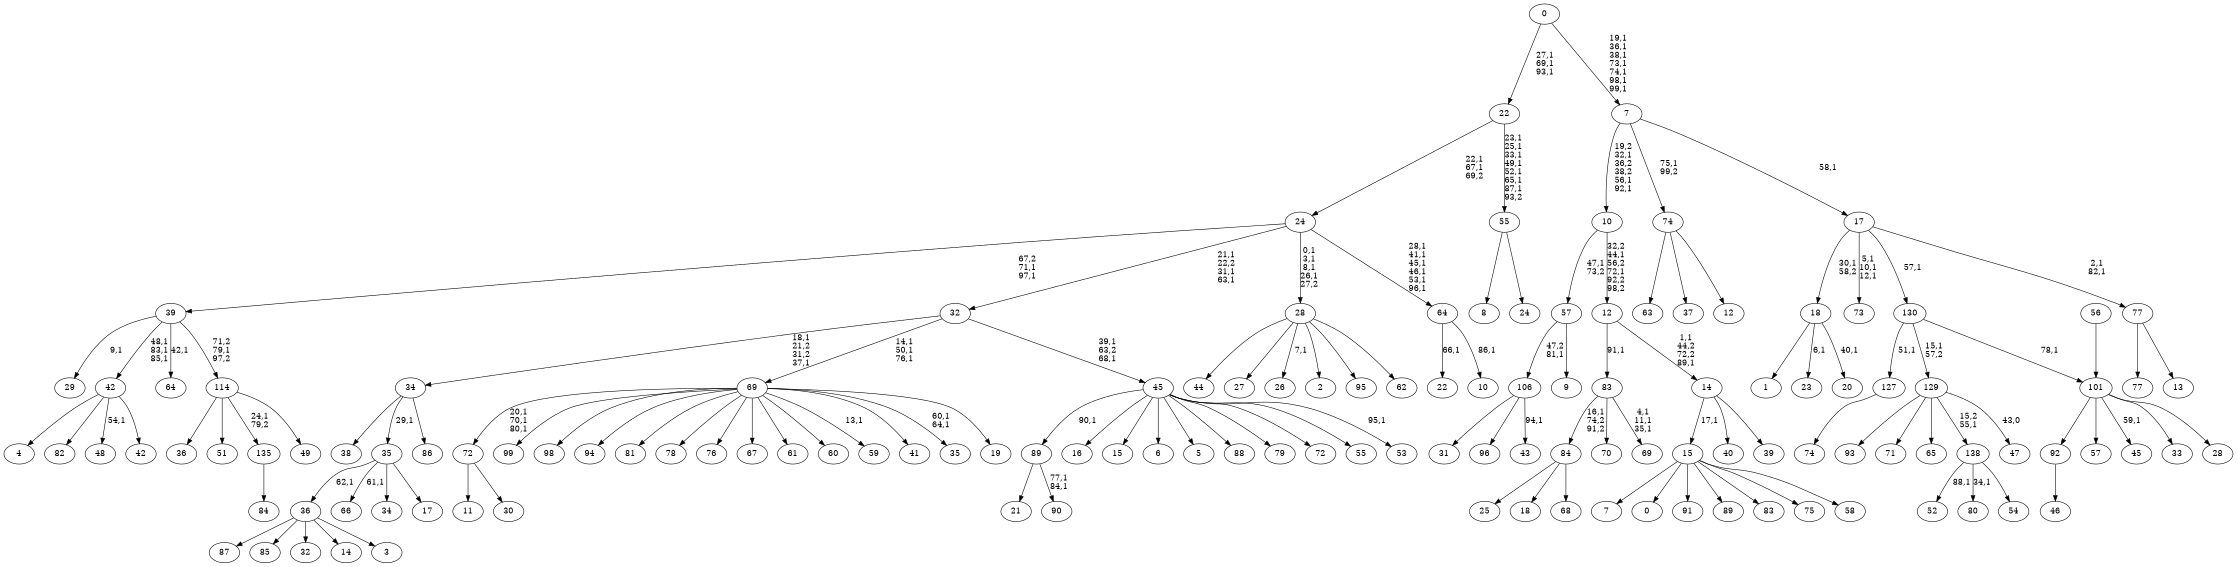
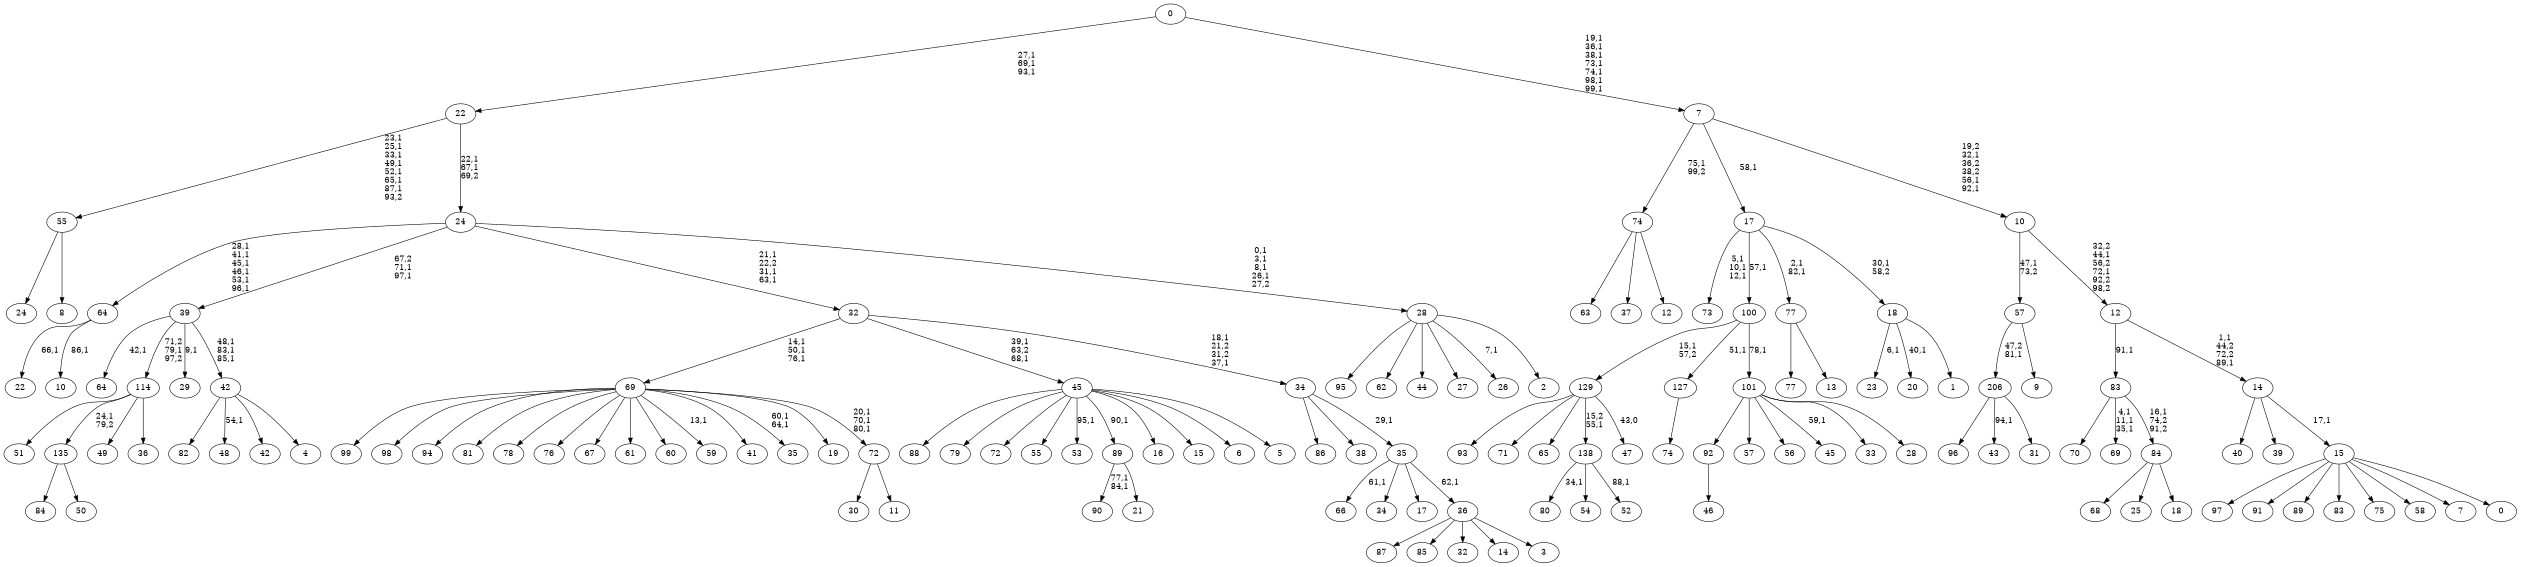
node "130": label "130" -> "100"
edge "56" -> "101": reversed
node "106": label "106" -> "206"
node "50": added
node "97": added
